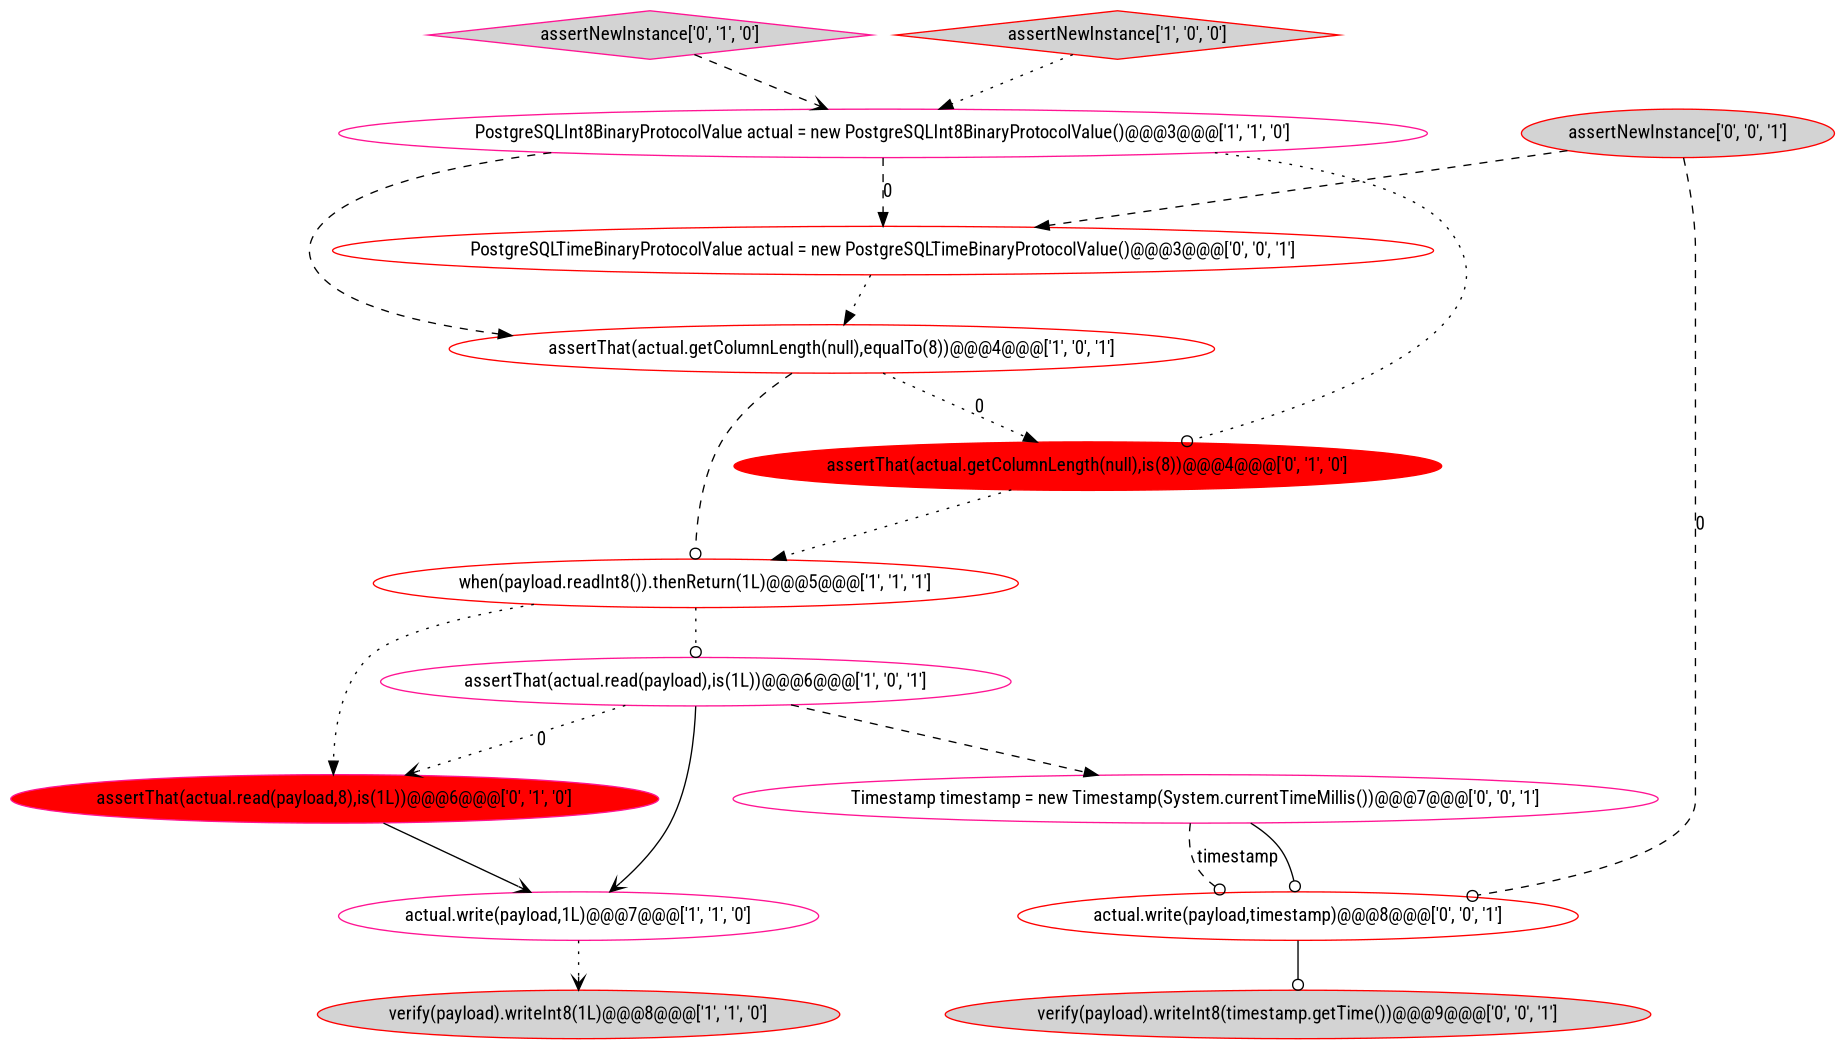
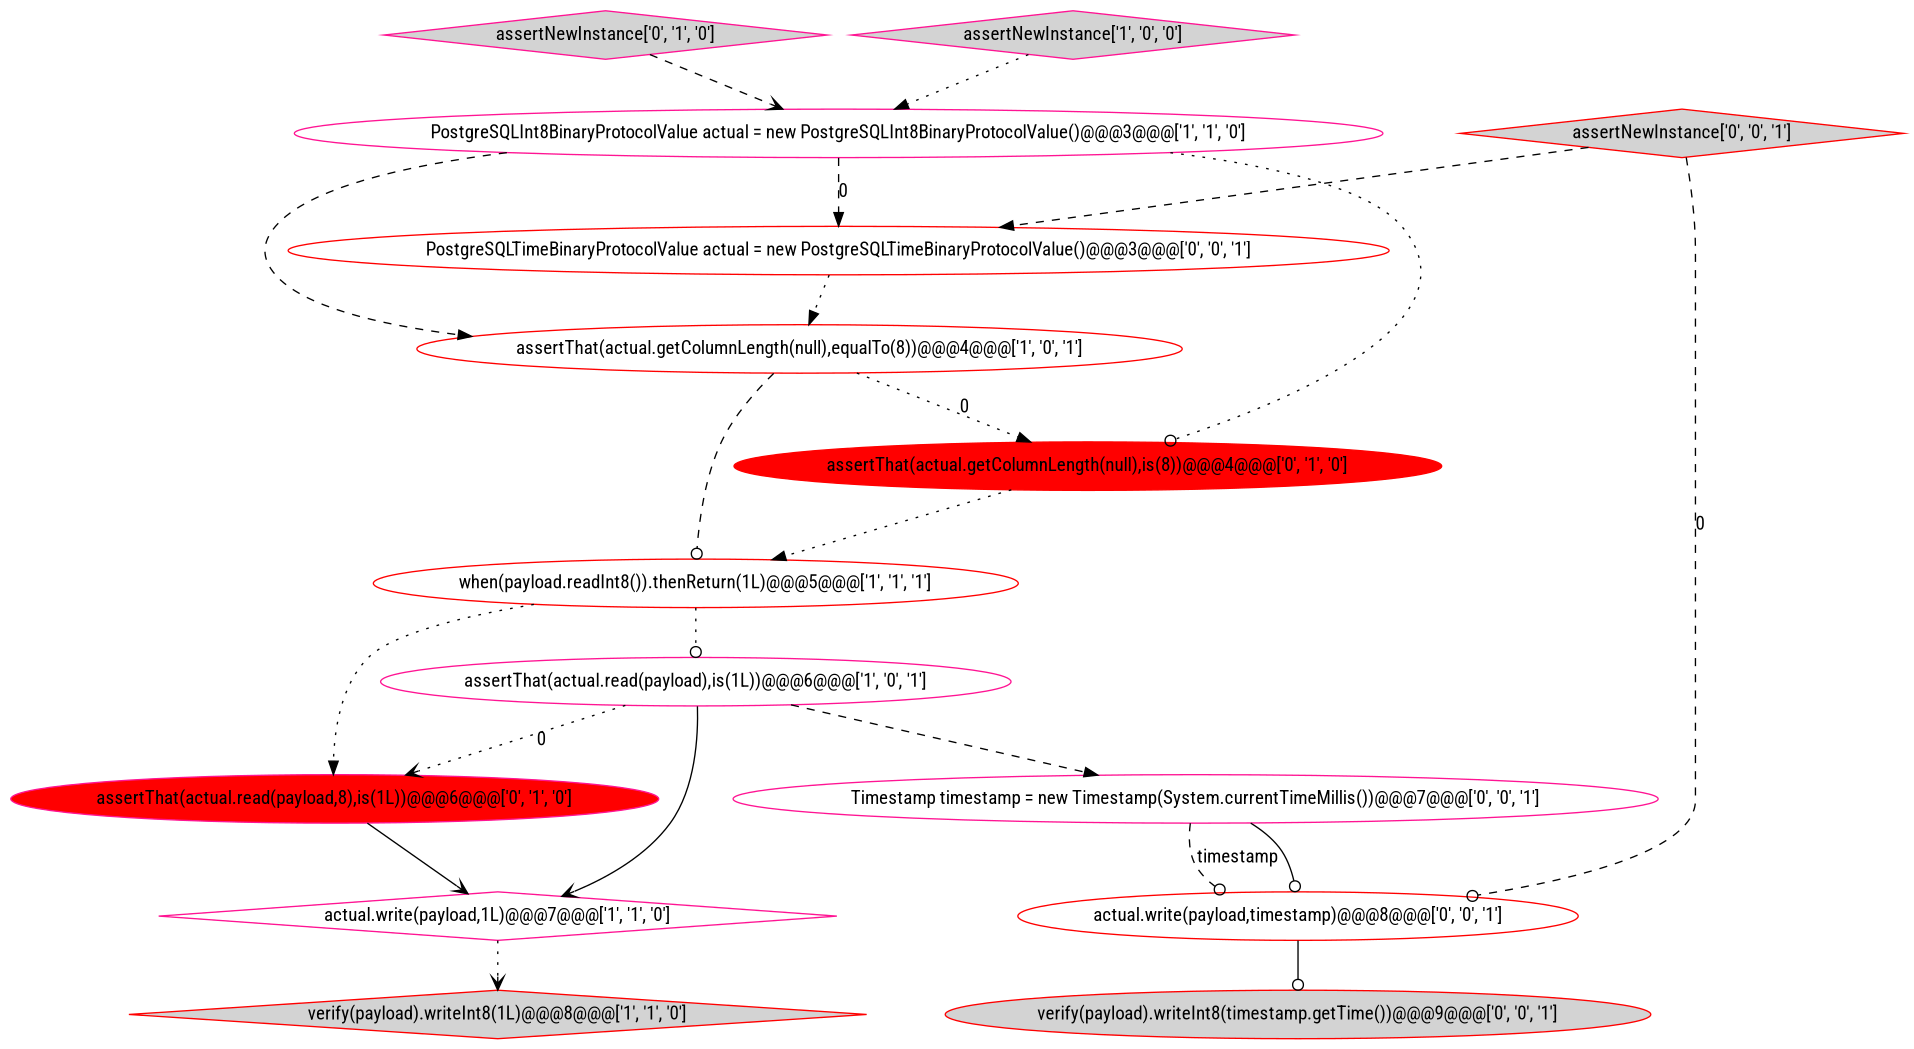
node "assertNewInstance['1', '0', '0']": color red -> deeppink
node "assertNewInstance['0', '0', '1']": shape ellipse -> diamond
node "actual.write(payload,1L)@@@7@@@['1', '1', '0']": shape ellipse -> diamond
node "verify(payload).writeInt8(1L)@@@8@@@['1', '1', '0']": shape ellipse -> diamond
